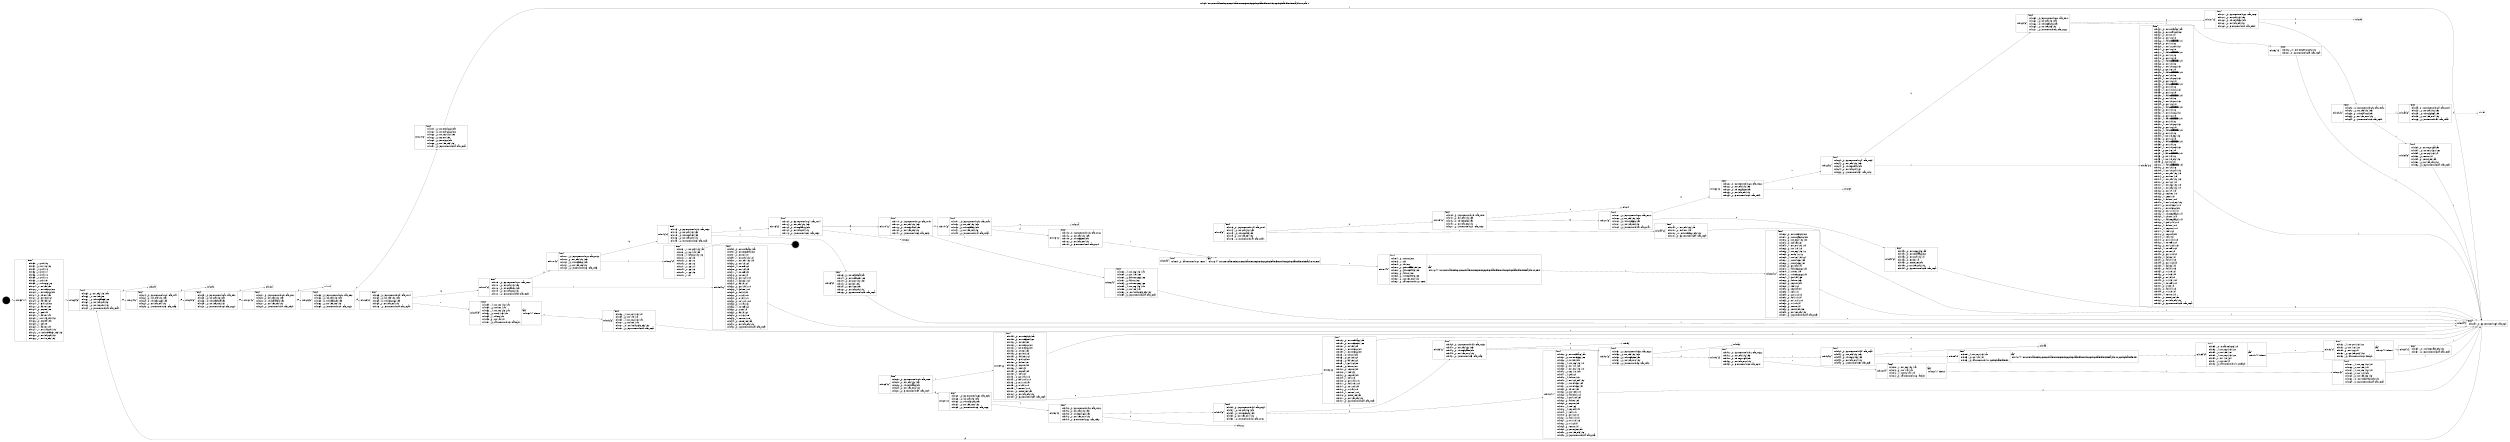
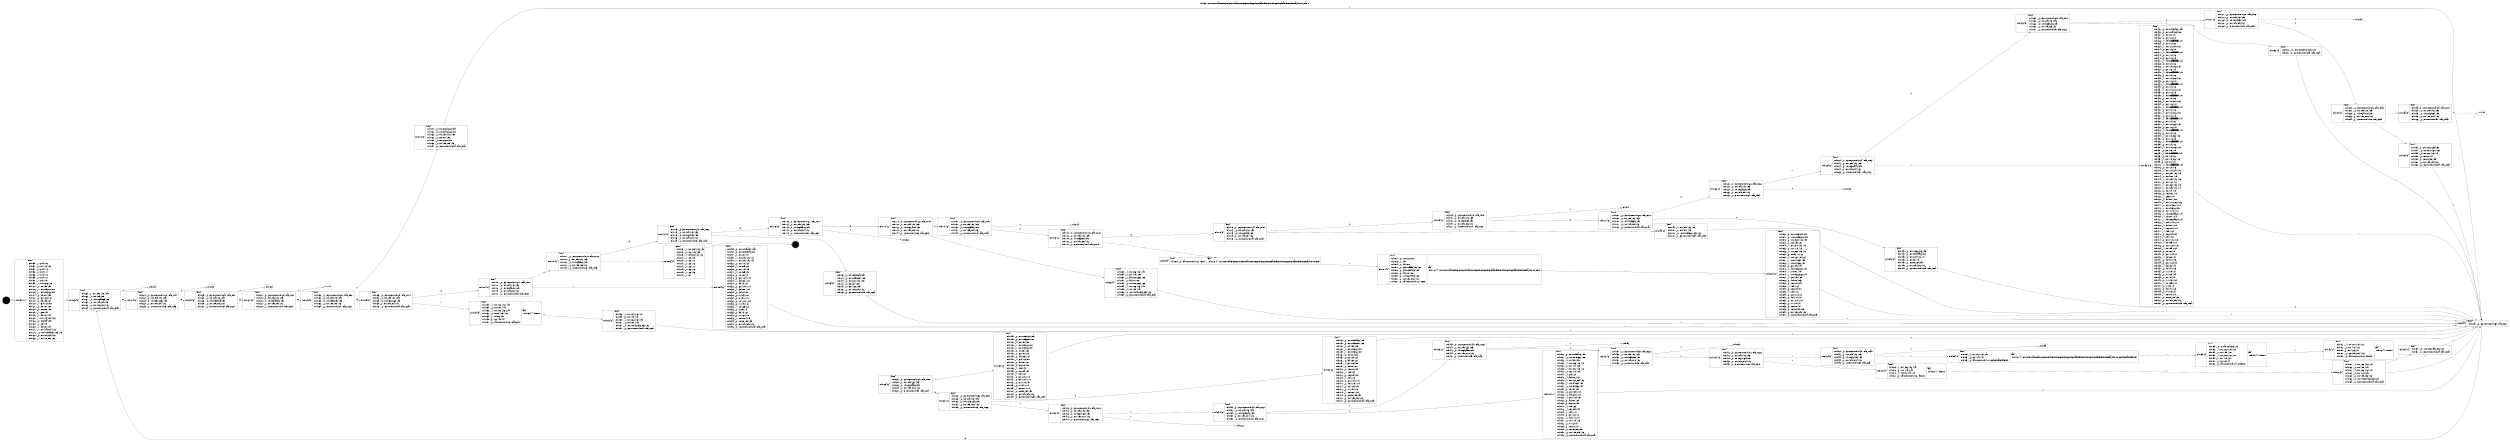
edge "0x4017b3 [28]" -> "0x4017cf [28]": added, label "13"
edge "0x401f18 [21]" -> "0x401f2d [15]": now "0x401c21 [30]" -> "0x401f2d [15]"
